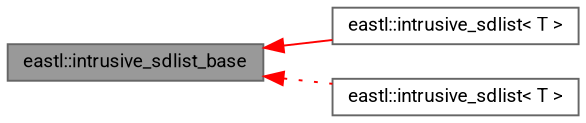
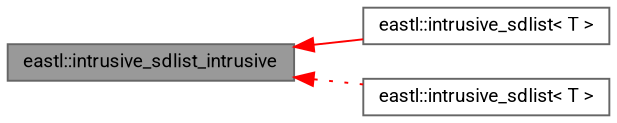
node "eastl::intrusive_sdlist_base": label "eastl::intrusive_sdlist_base" -> "eastl::intrusive_sdlist_intrusive"
